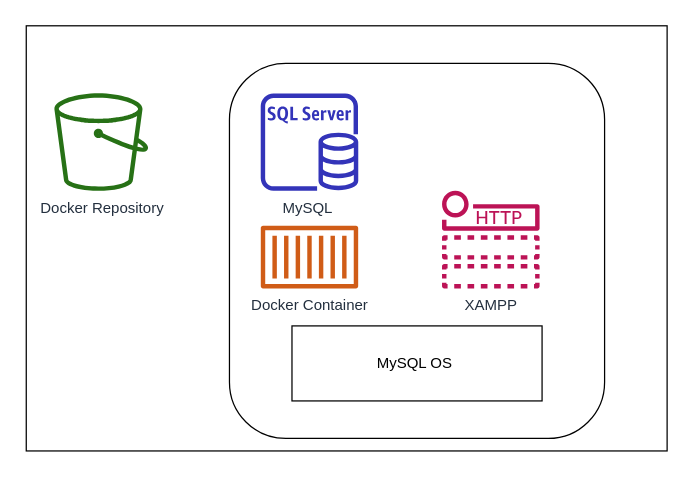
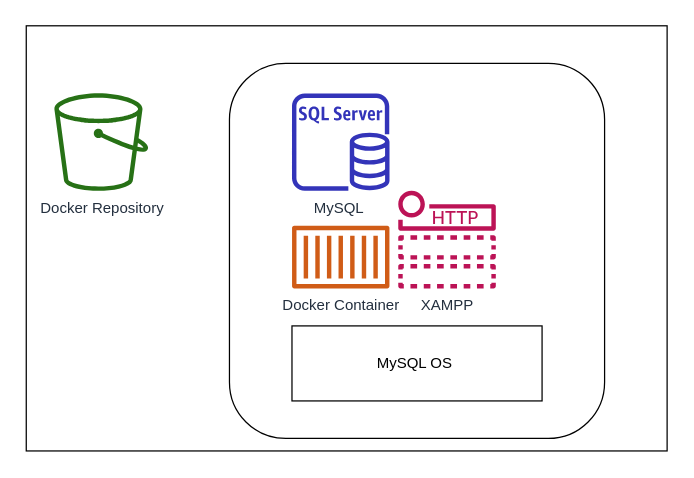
node "MySQL": moved (309, 142) -> (341, 142)
node "XAMPP": moved (491, 239) -> (447, 239)
node "Docker Container": moved (309, 257) -> (341, 257)
